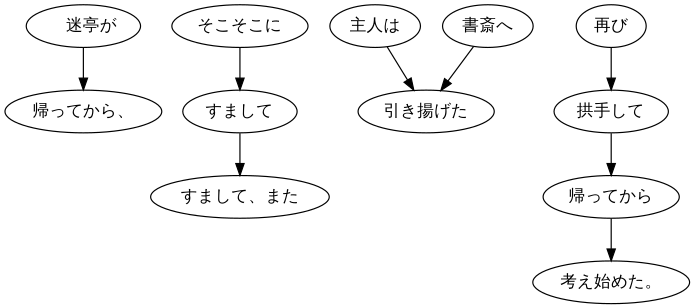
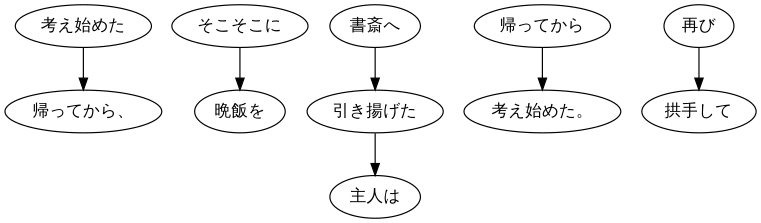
node "迷亭が": label "迷亭が" -> "考え始めた"
edge "主人は" -> "引き揚げた": reversed
node "すまして": label "すまして" -> "晩飯を"
edge "拱手して" -> "帰ってから": removed
node "すまして、また": removed
